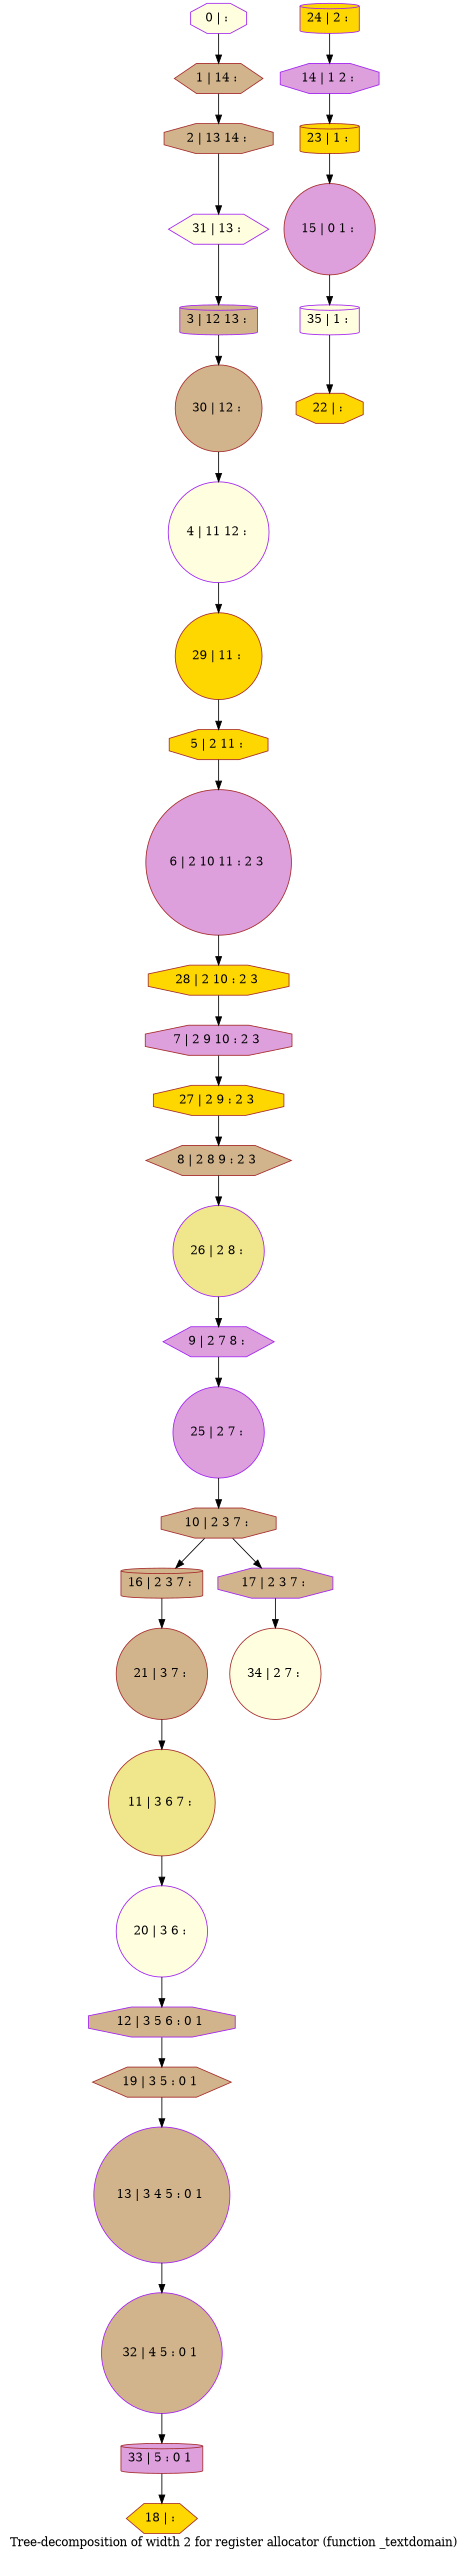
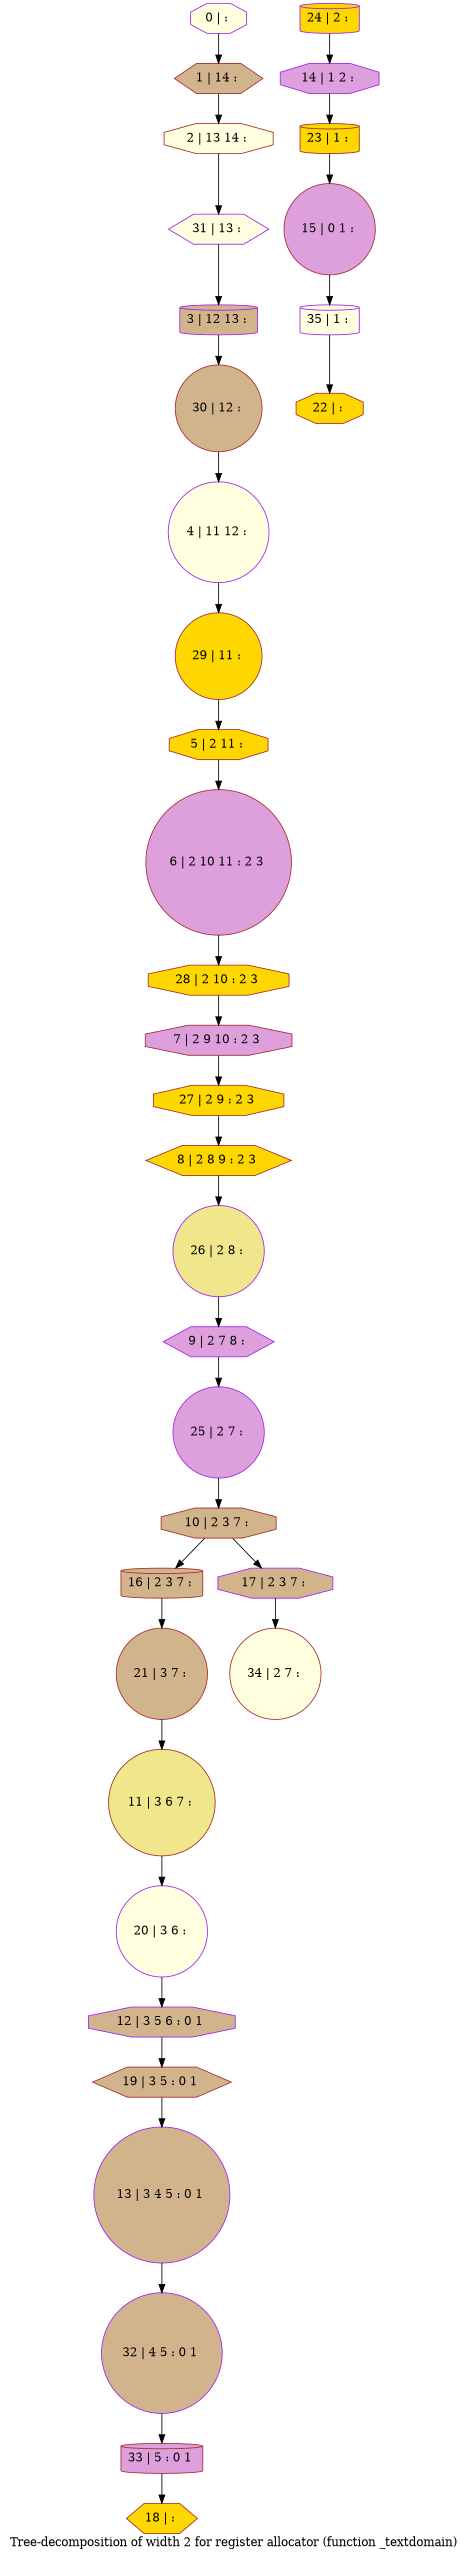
node "2 | 13 14 :": fillcolor tan -> lightyellow
node "8 | 2 8 9 : 2 3": fillcolor tan -> gold
